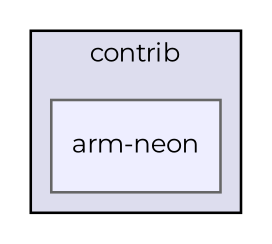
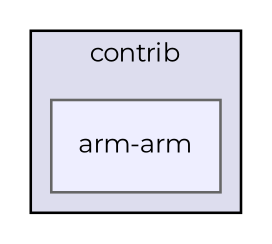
node "arm-neon": label "arm-neon" -> "arm-arm"
